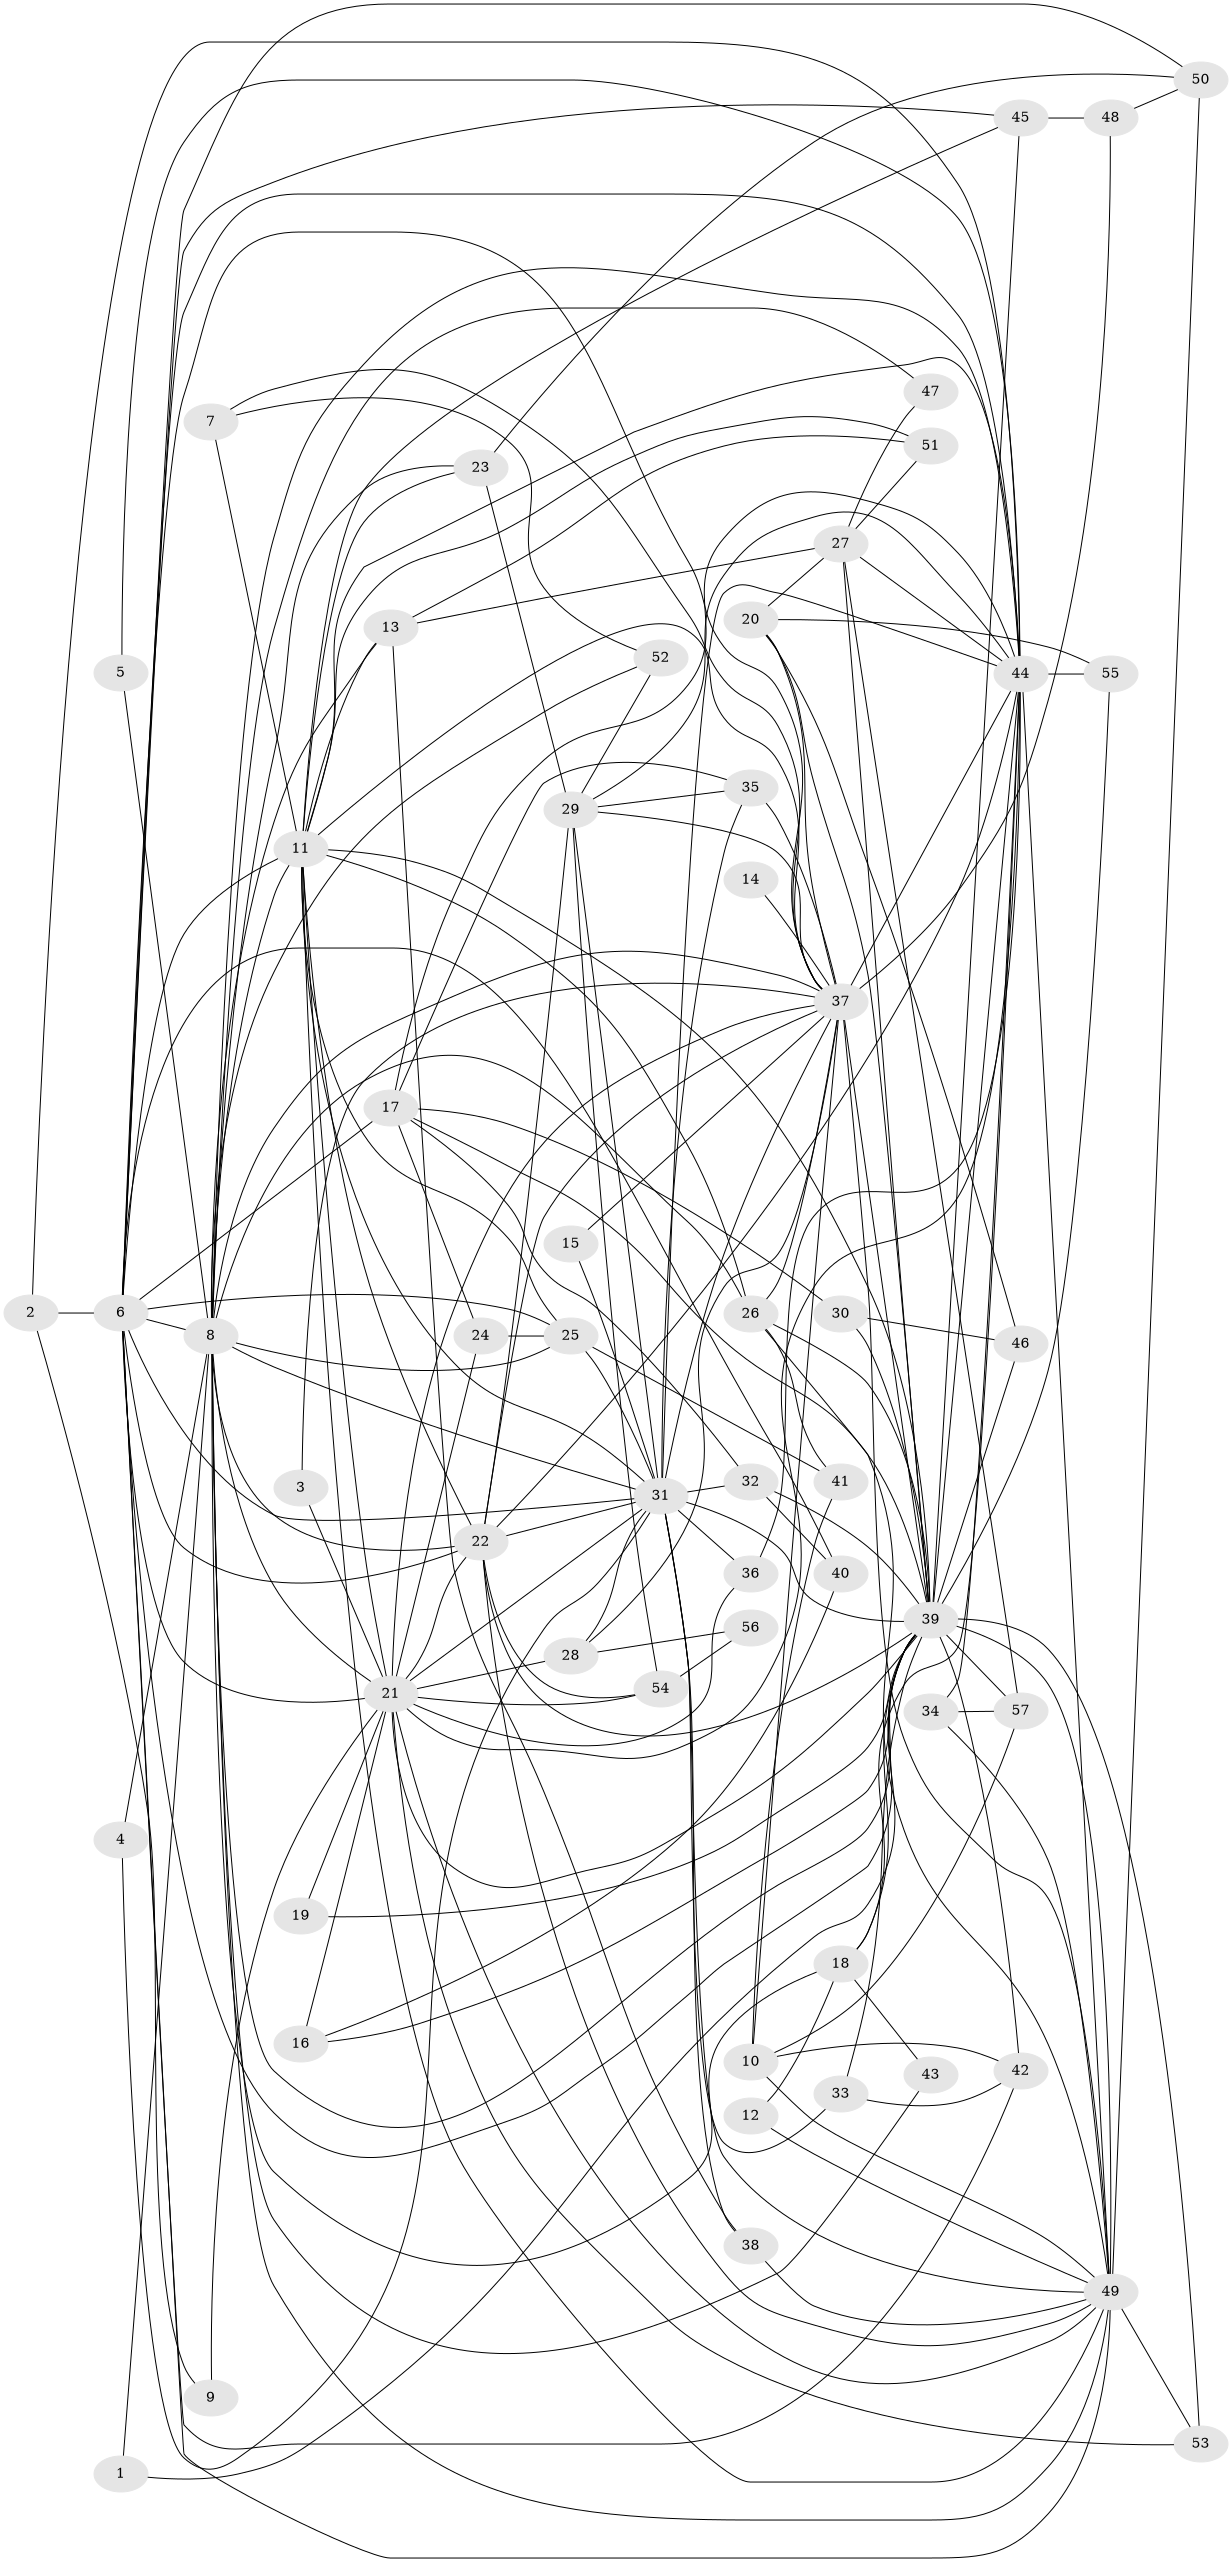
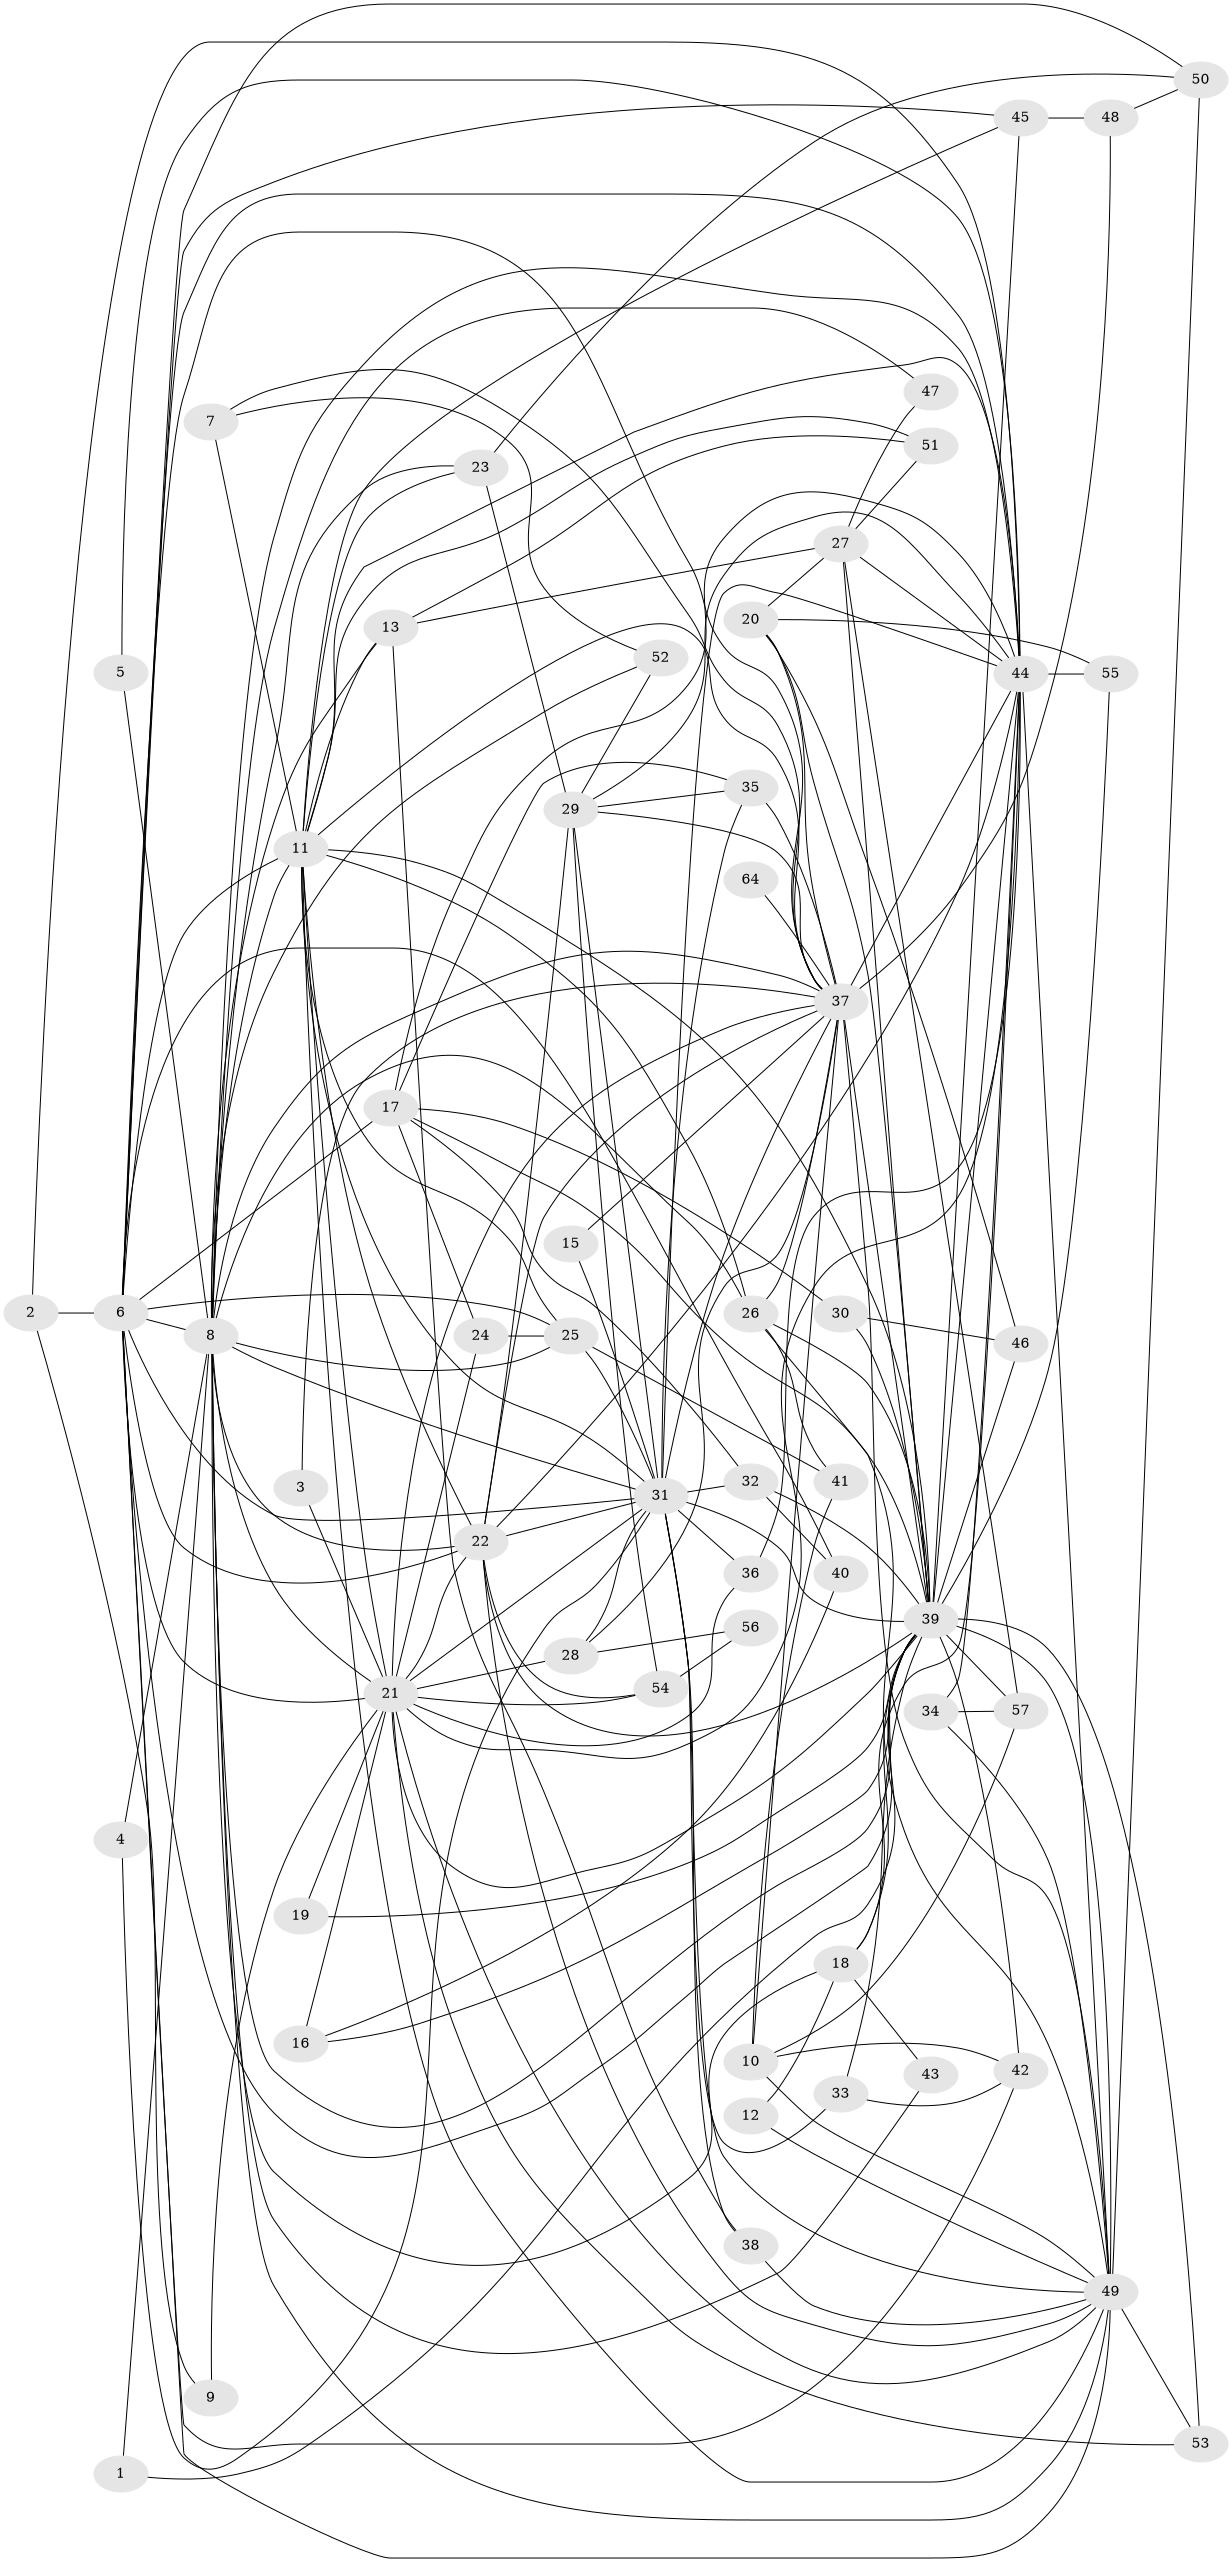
node "14": label "14" -> "64"
